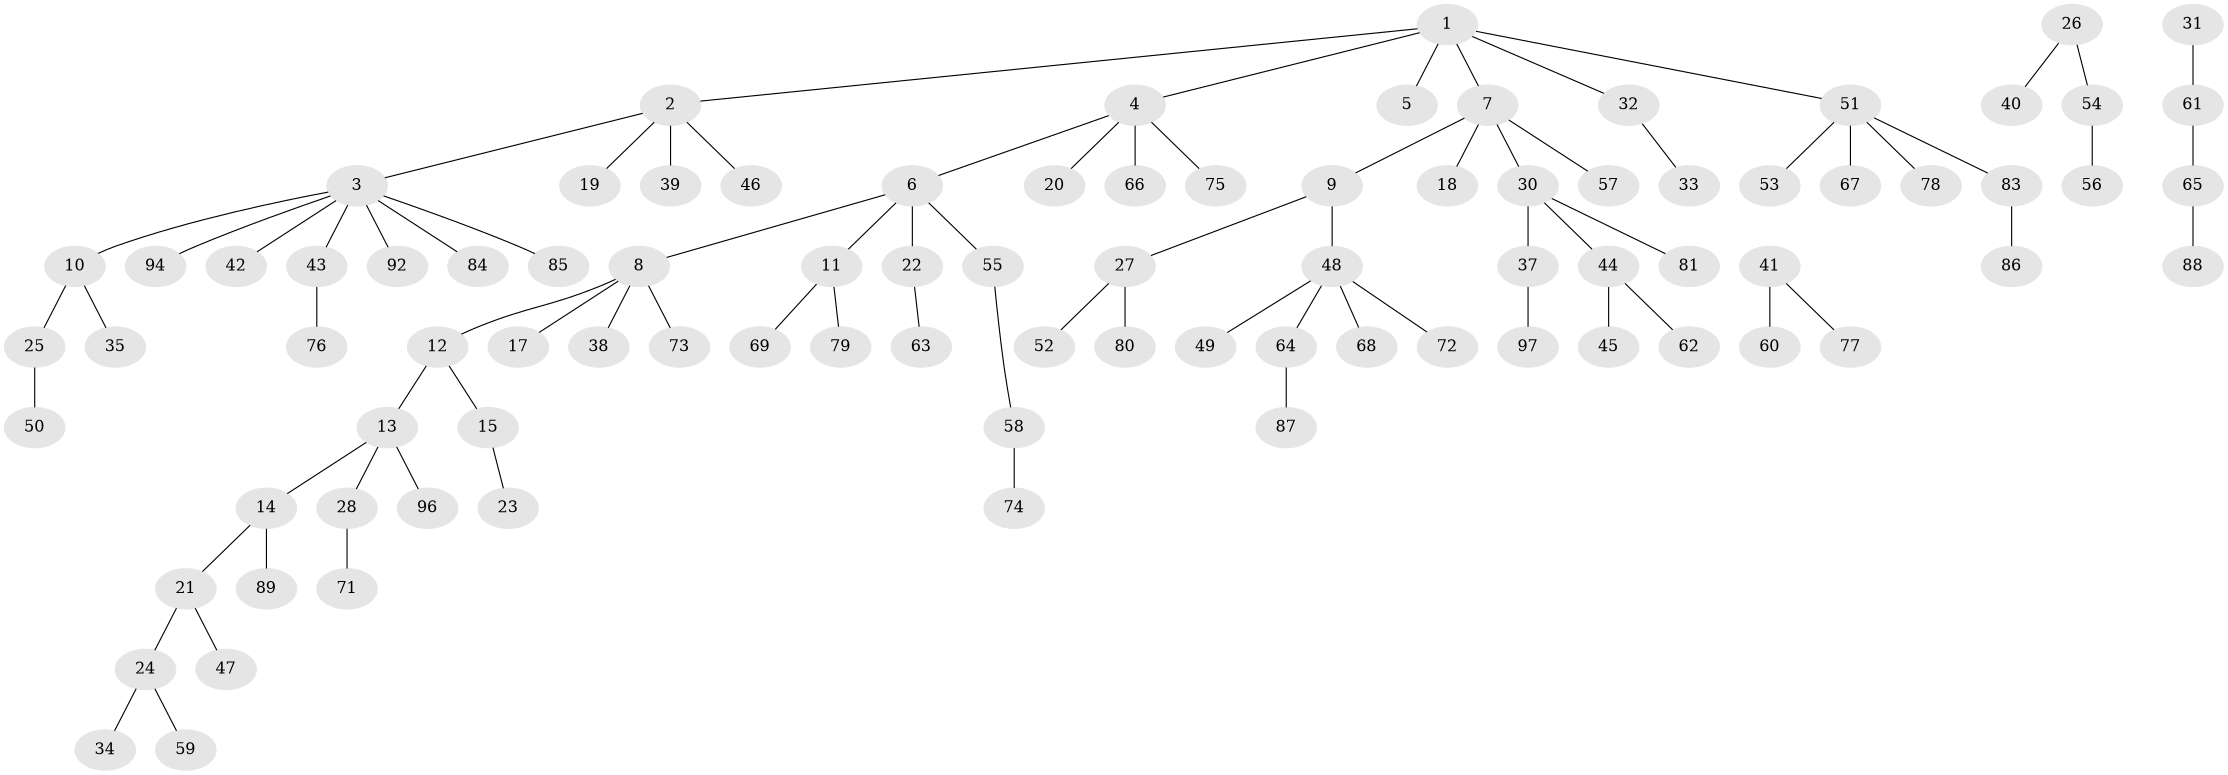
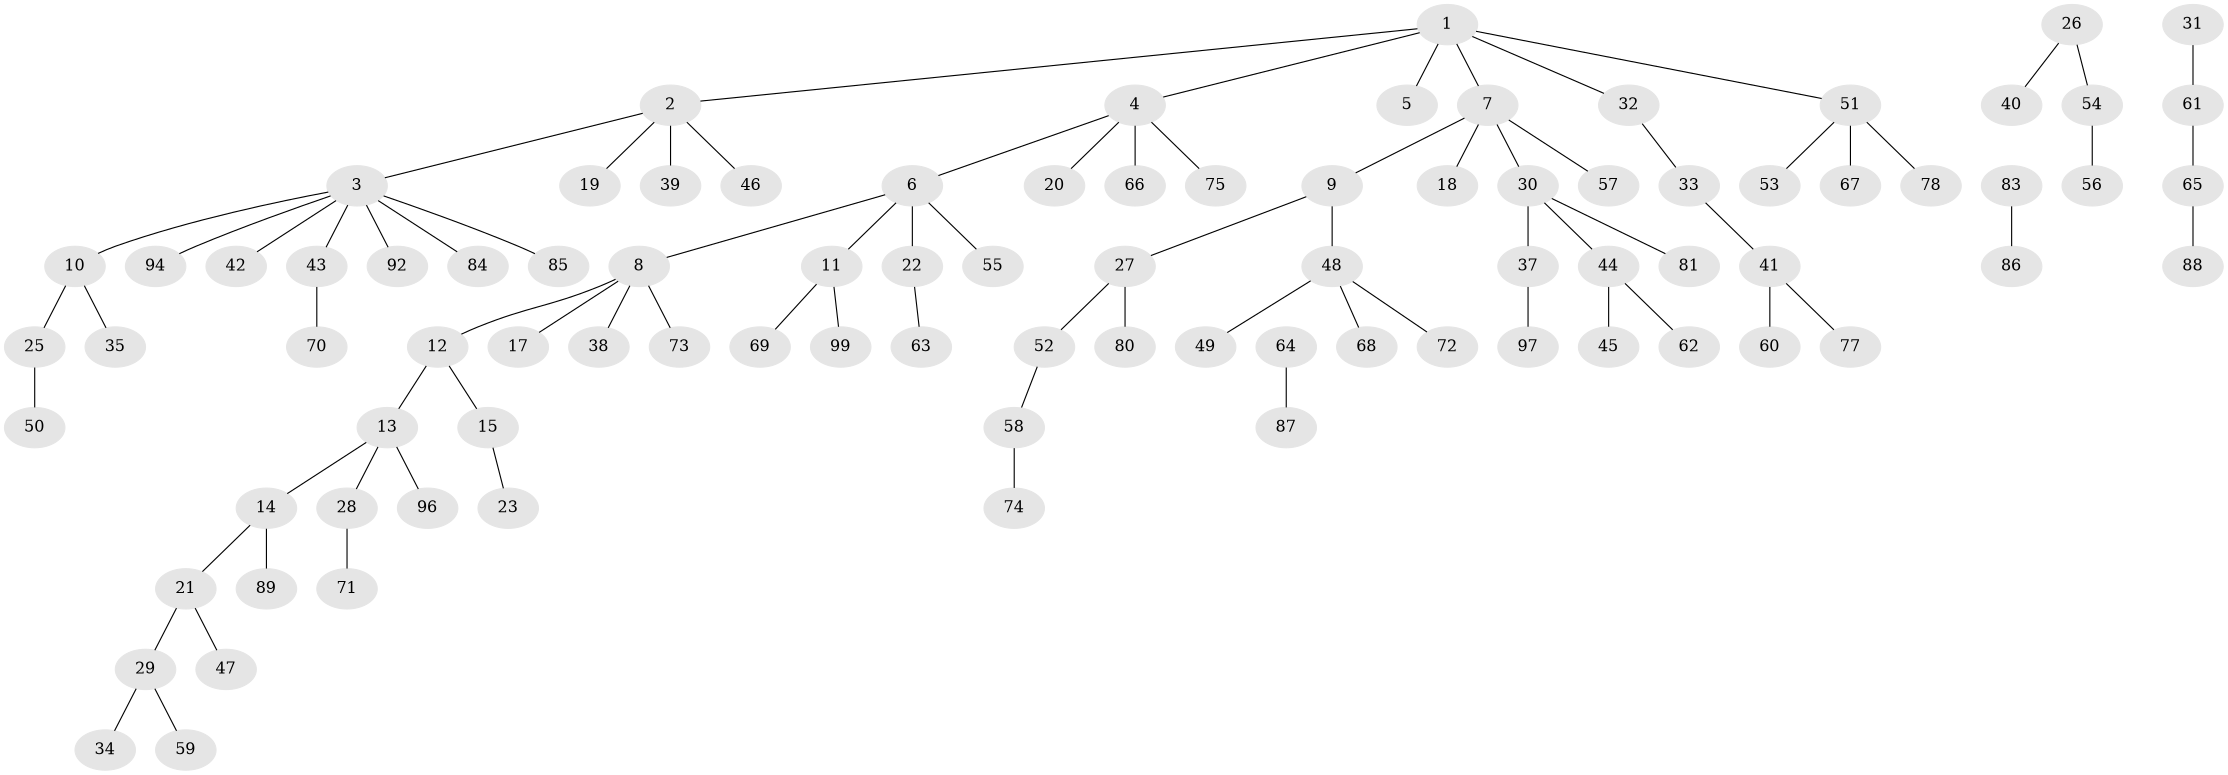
edge "51" -- "83": removed
edge "33" -- "41": added
edge "48" -- "64": removed
node "76": label "76" -> "70"
node "79": label "79" -> "99"
edge "55" -- "58": now "52" -- "58"
node "24": label "24" -> "29"
